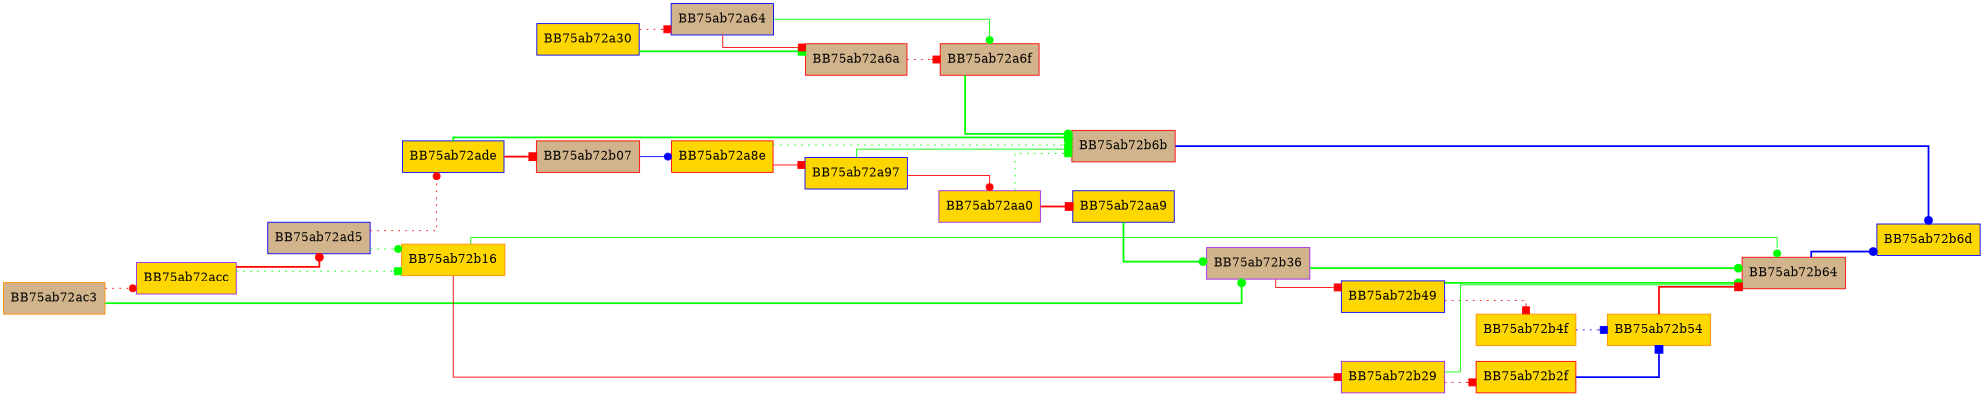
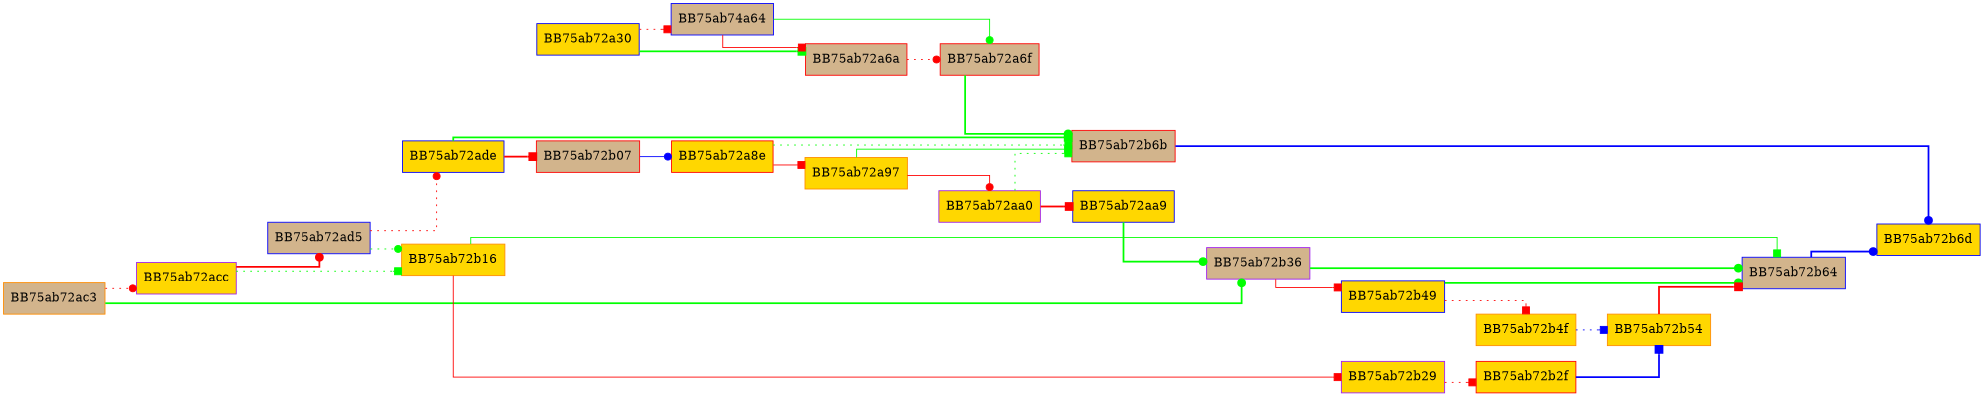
node "BB75ab72a64": label "BB75ab72a64" -> "BB75ab74a64"
edge "BB75ab72a6a" -> "BB75ab72a6f": arrowhead box -> dot
node "BB75ab72a97": color blue -> darkorange
edge "BB75ab72b16" -> "BB75ab72b64": arrowhead dot -> box
node "BB75ab72b64": color red -> blue
edge "BB75ab72b29" -> "BB75ab72b64": removed
